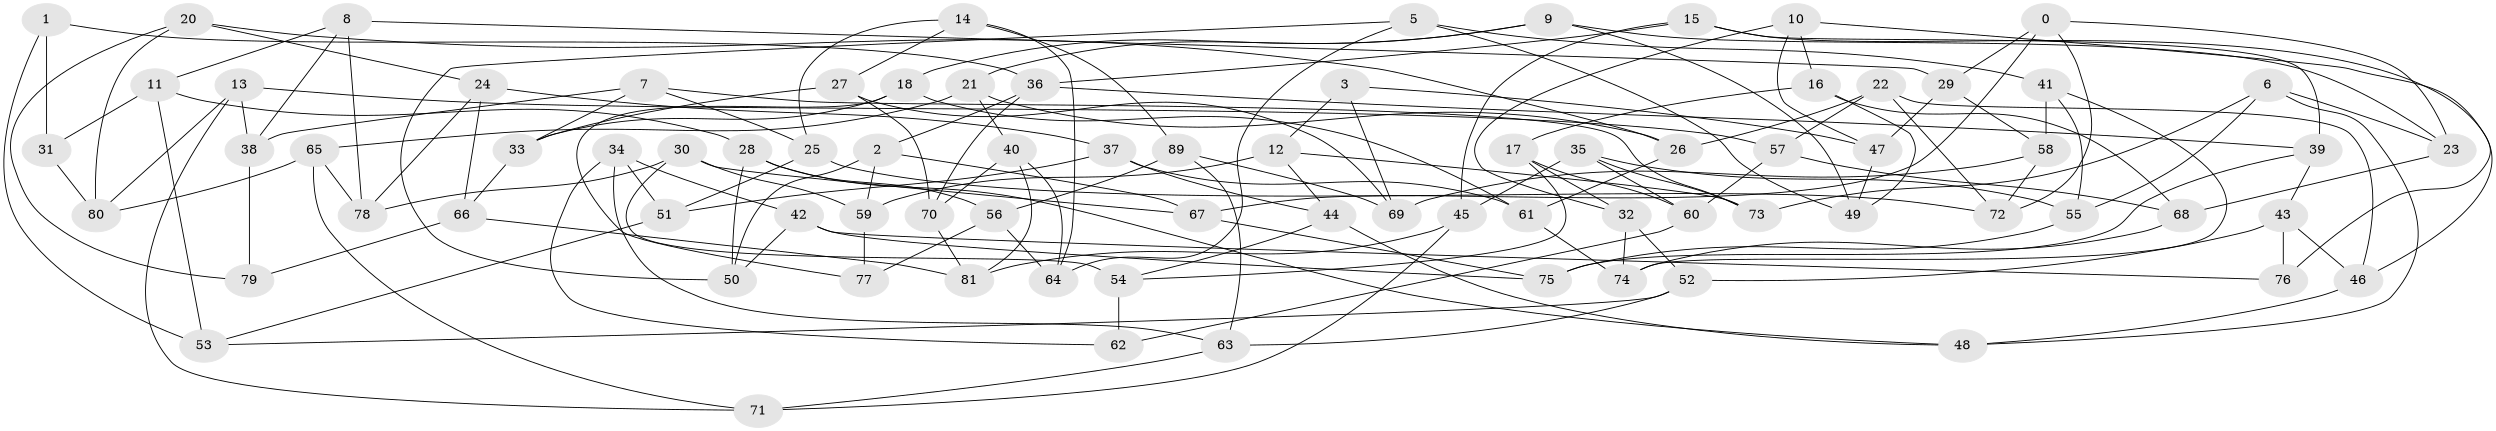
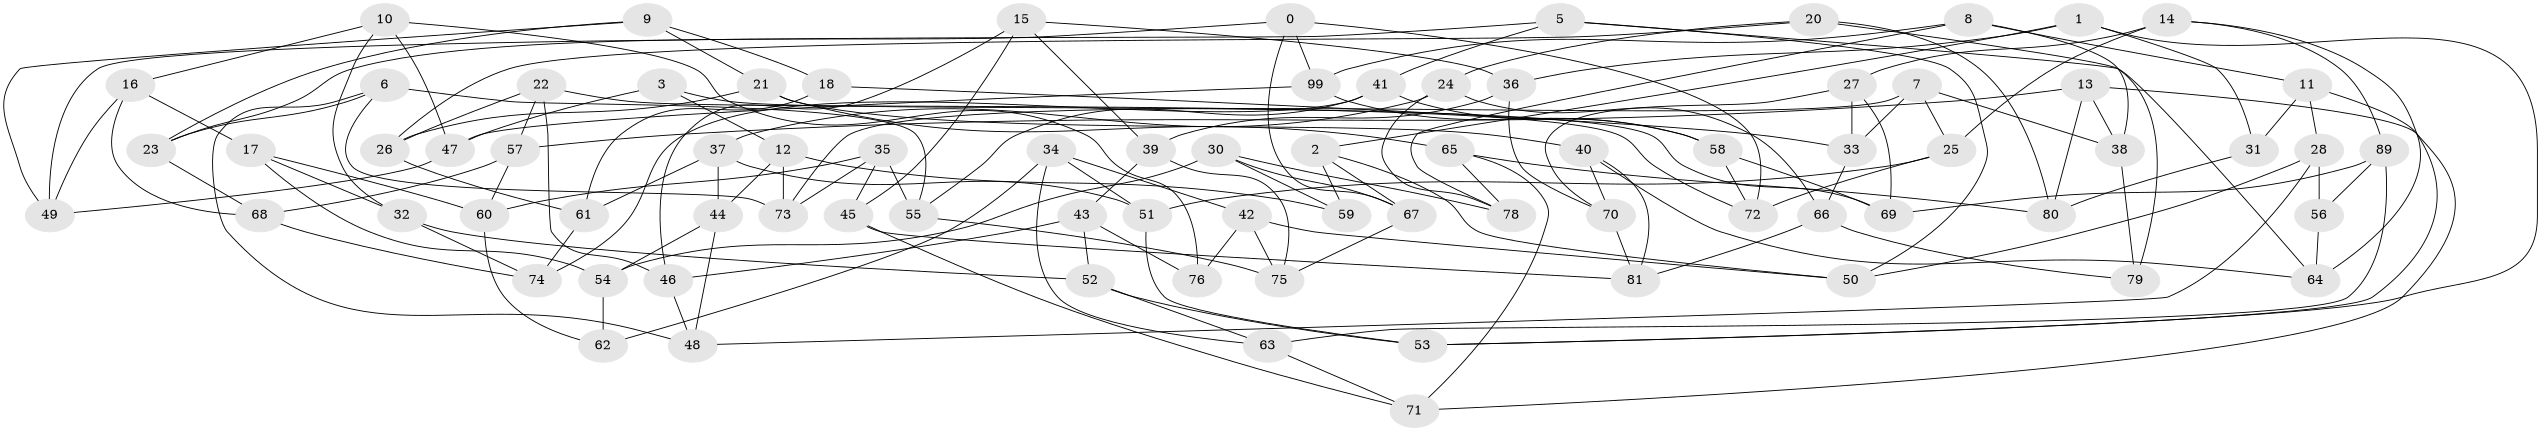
node "29": label "29" -> "99"
edge "36" -- "2": now "1" -- "2"
node "77": removed
